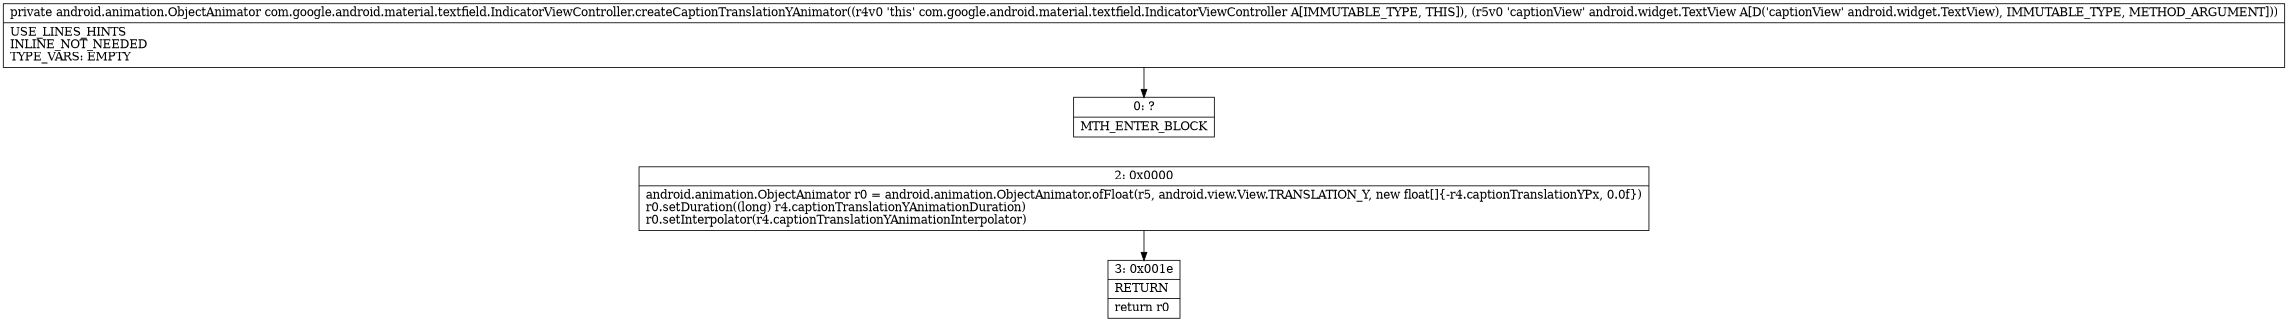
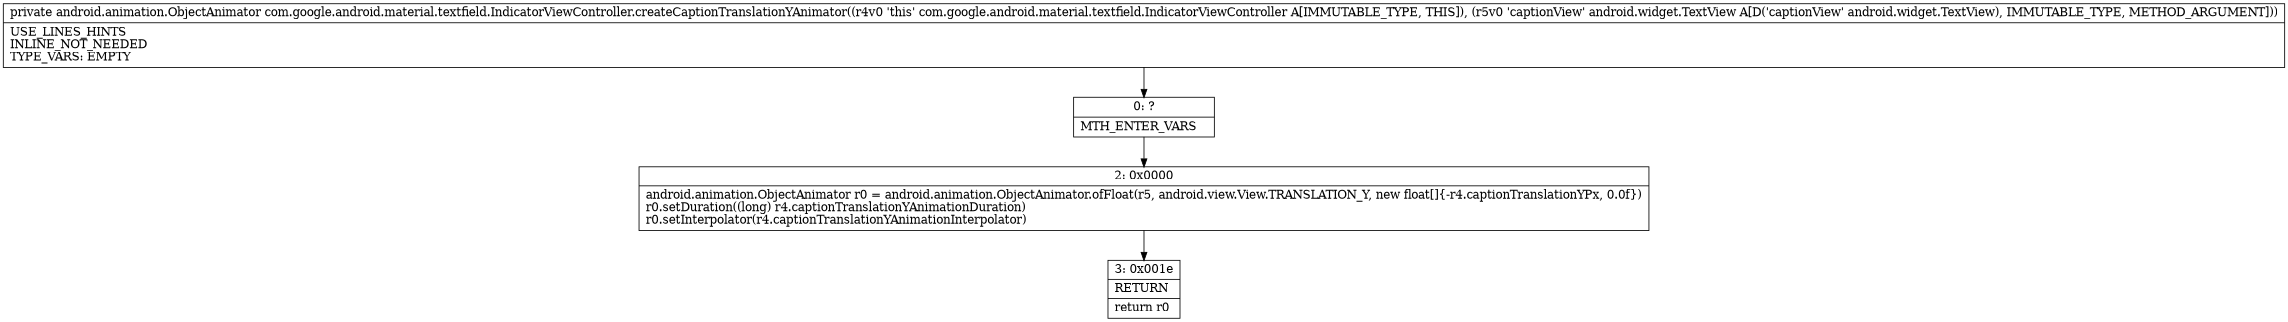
node "0: ?": text "MTH_ENTER_BLOCK" -> "MTH_ENTER_VARS"
edge "0: ?" -> "2: 0x0000": added
